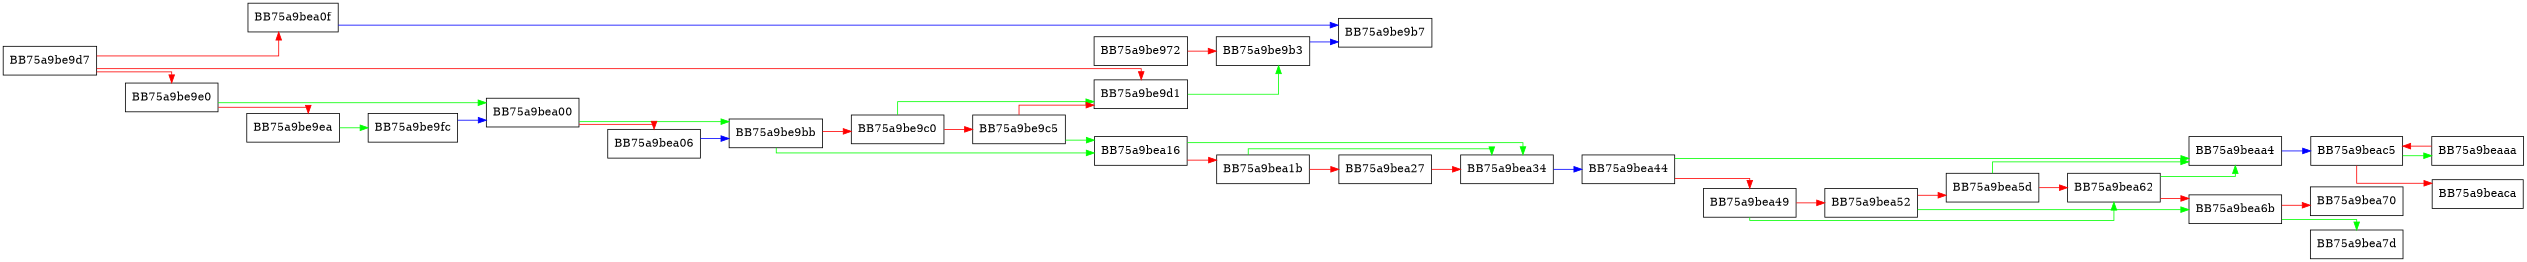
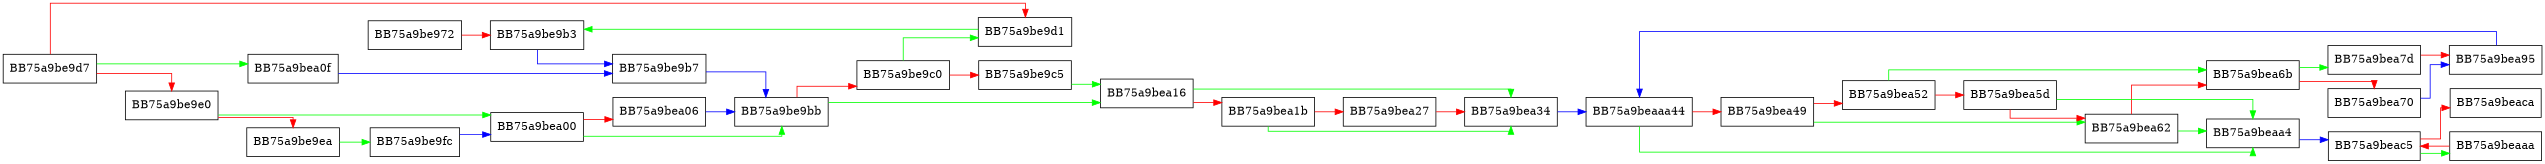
edge "BB75a9be9d7" -> "BB75a9bea0f": color red -> green
node "BB75a9bea95": added
edge "BB75a9be9b7" -> "BB75a9be9bb": added
edge "BB75a9be9c5" -> "BB75a9be9d1": removed
node "BB75a9bea44": label "BB75a9bea44" -> "BB75a9beaaa44"
